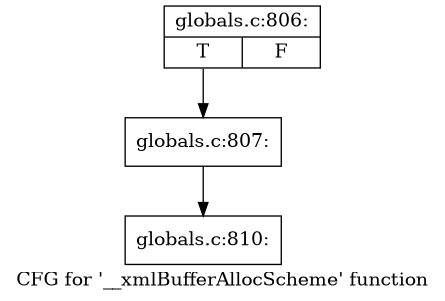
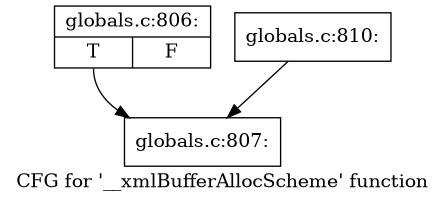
edge "globals.c:807:" -> "globals.c:810:": reversed
